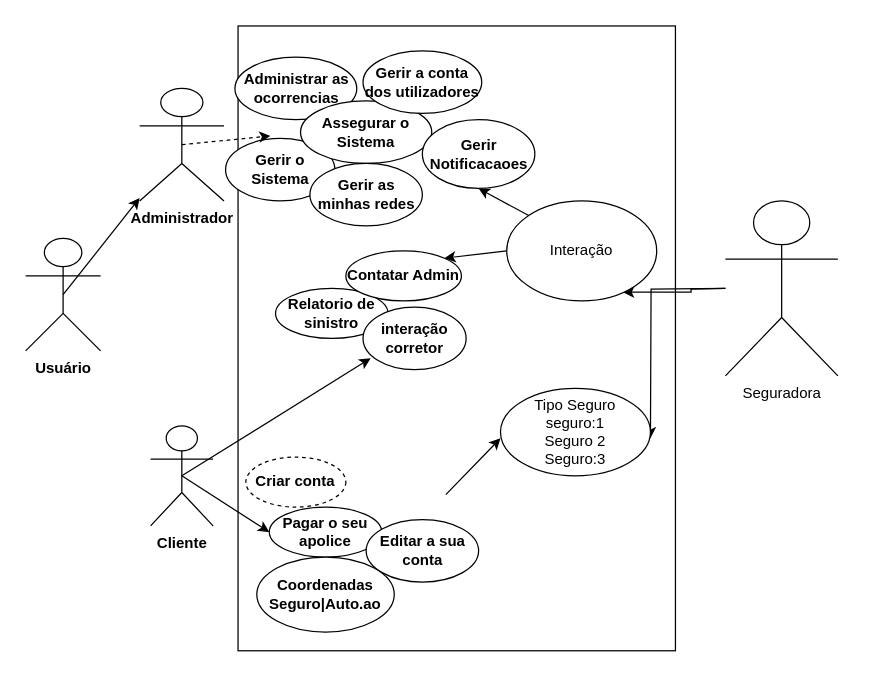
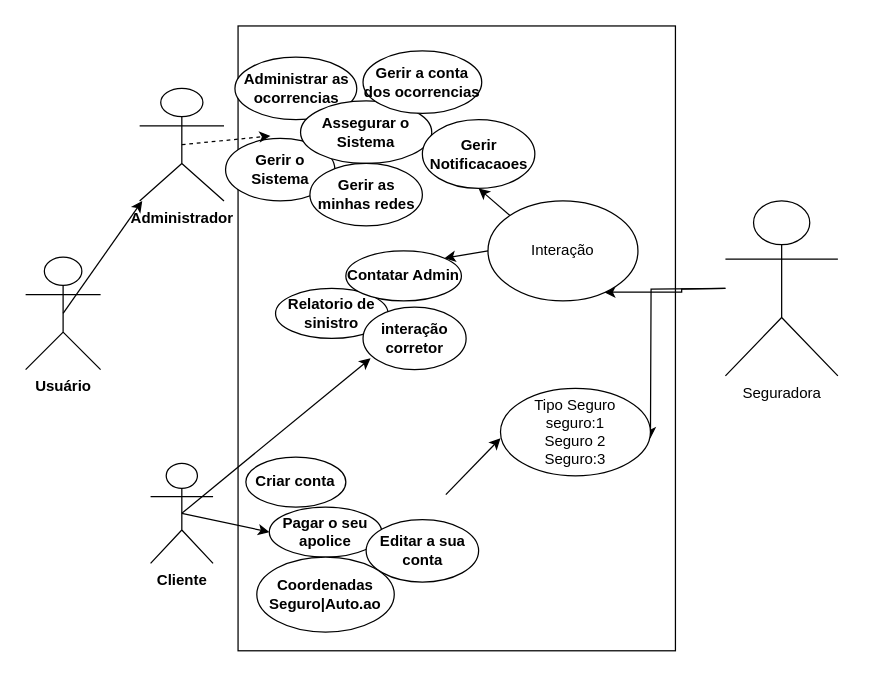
node "Gerir a conta dos utilizadores": label "Gerir a conta dos utilizadores" -> "Gerir a conta dos ocorrencias"
node "Interação": moved (582, 251) -> (563, 251)
node "Usuário": moved (63, 294) -> (63, 313)
node "Cliente": moved (182, 476) -> (182, 513)
node "Criar conta": style dashed -> solid
